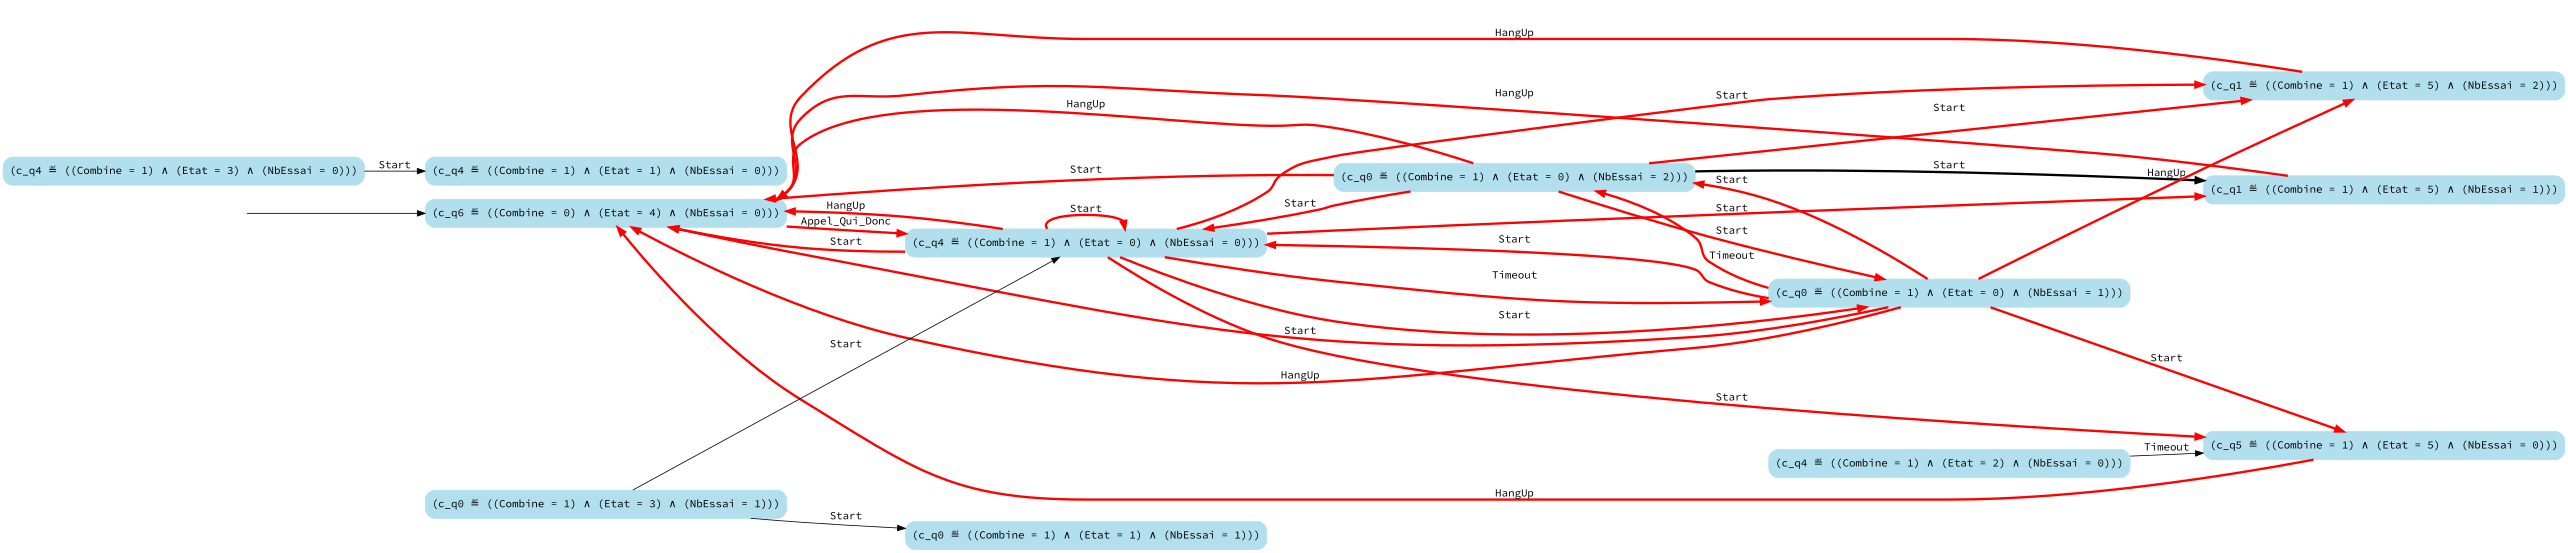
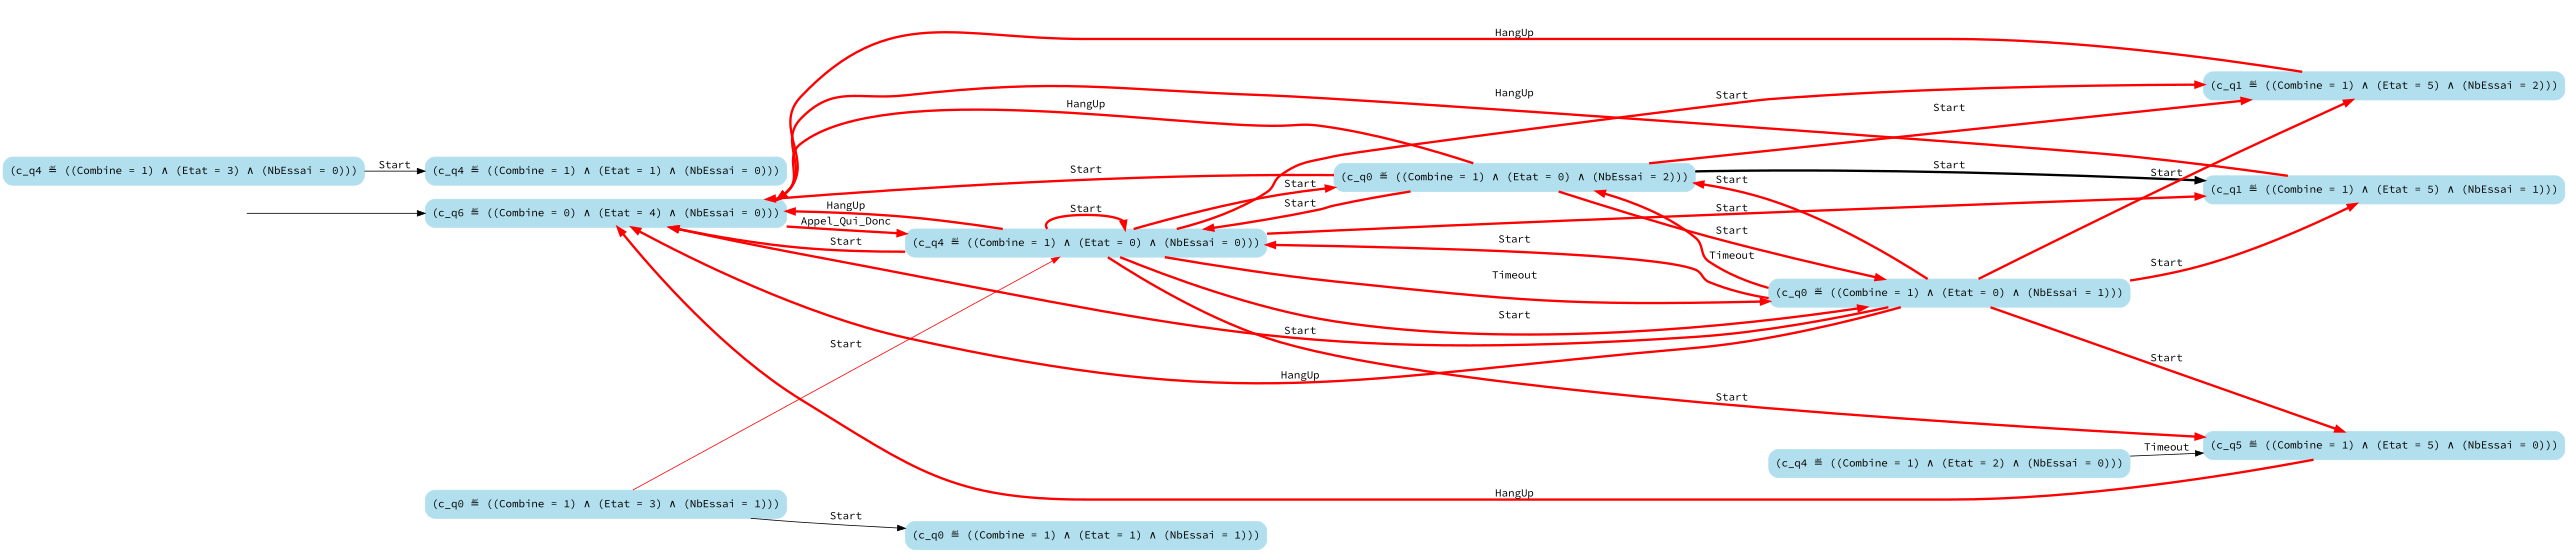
edge "(c_q0 ≝ ((Combine = 1) ∧ (Etat = 0) ∧ (NbEssai = 1)))" -> "(c_q1 ≝ ((Combine = 1) ∧ (Etat = 5) ∧ (NbEssai = 2)))": label "HangUp" -> "Start"
edge "(c_q4 ≝ ((Combine = 1) ∧ (Etat = 0) ∧ (NbEssai = 0)))" -> "(c_q0 ≝ ((Combine = 1) ∧ (Etat = 0) ∧ (NbEssai = 2)))": added, label "Start"
edge "(c_q0 ≝ ((Combine = 1) ∧ (Etat = 0) ∧ (NbEssai = 1)))" -> "(c_q1 ≝ ((Combine = 1) ∧ (Etat = 5) ∧ (NbEssai = 1)))": added, label "Start"
edge "(c_q0 ≝ ((Combine = 1) ∧ (Etat = 3) ∧ (NbEssai = 1)))" -> "(c_q4 ≝ ((Combine = 1) ∧ (Etat = 0) ∧ (NbEssai = 0)))": color black -> red
